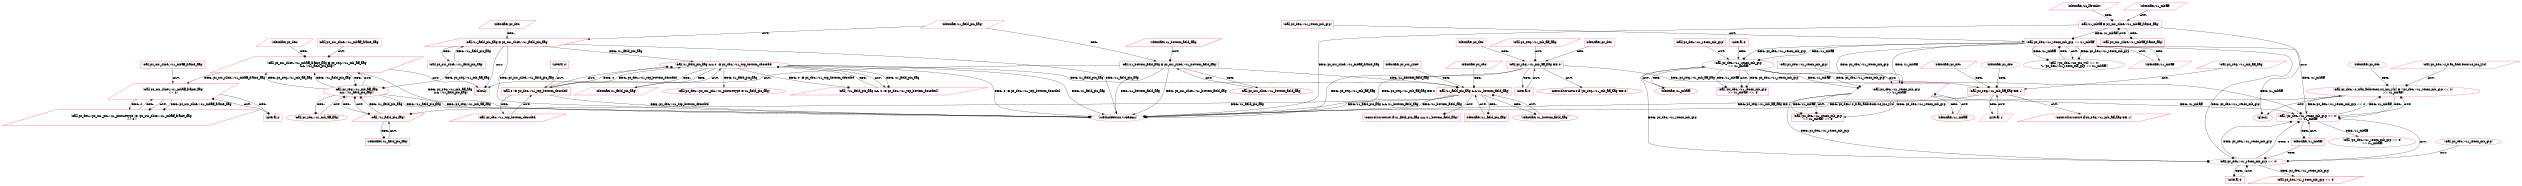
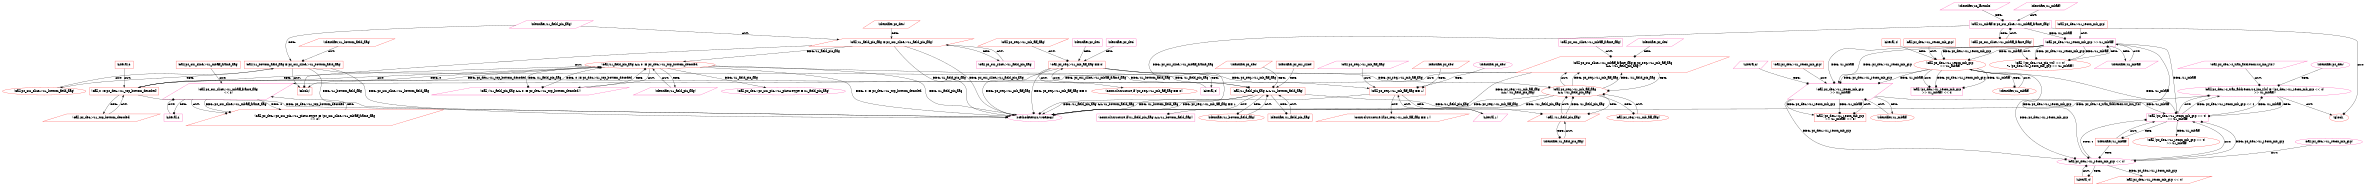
edge "(Call,ps_cur_slice->u1_field_pic_flag)" -> "(Call,u1_field_pic_flag = ps_cur_slice->u1_field_pic_flag)": label "DDG: !u1_field_pic_flag" -> "AST: "
node "(Literal,3)": added
edge "(Call,ps_cur_slice->u1_field_pic_flag)" -> "(Call,ps_seq->u1_mb_aff_flag && (!u1_field_pic_flag))": now "(Call,ps_seq->u1_mb_aff_flag == 0)" -> "(Call,ps_seq->u1_mb_aff_flag && (!u1_field_pic_flag))"
